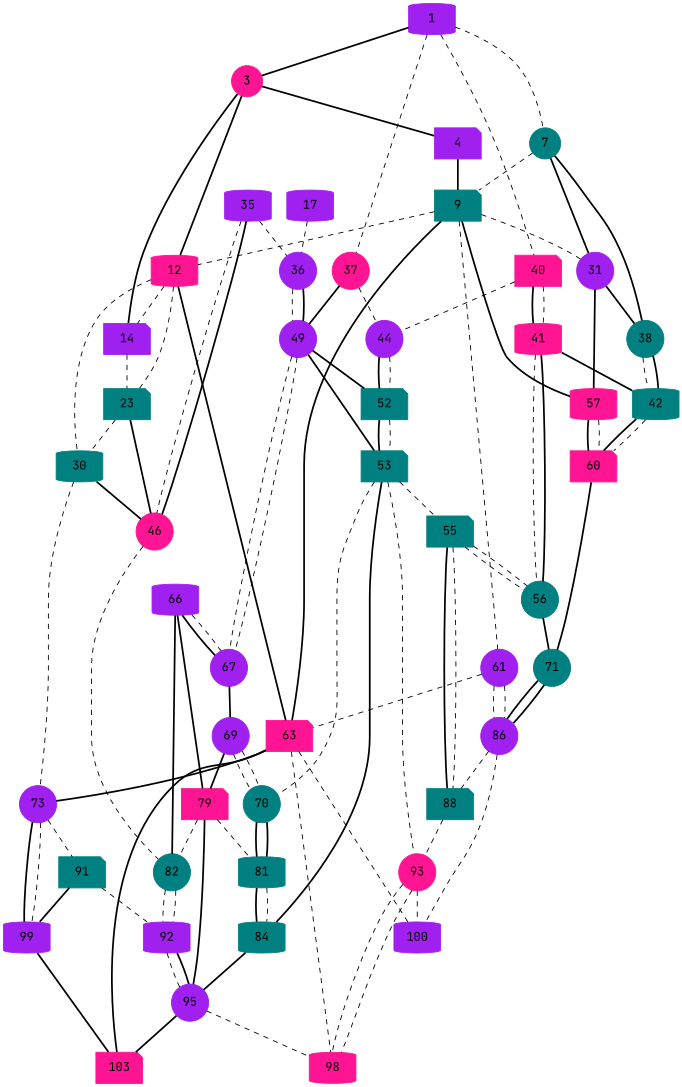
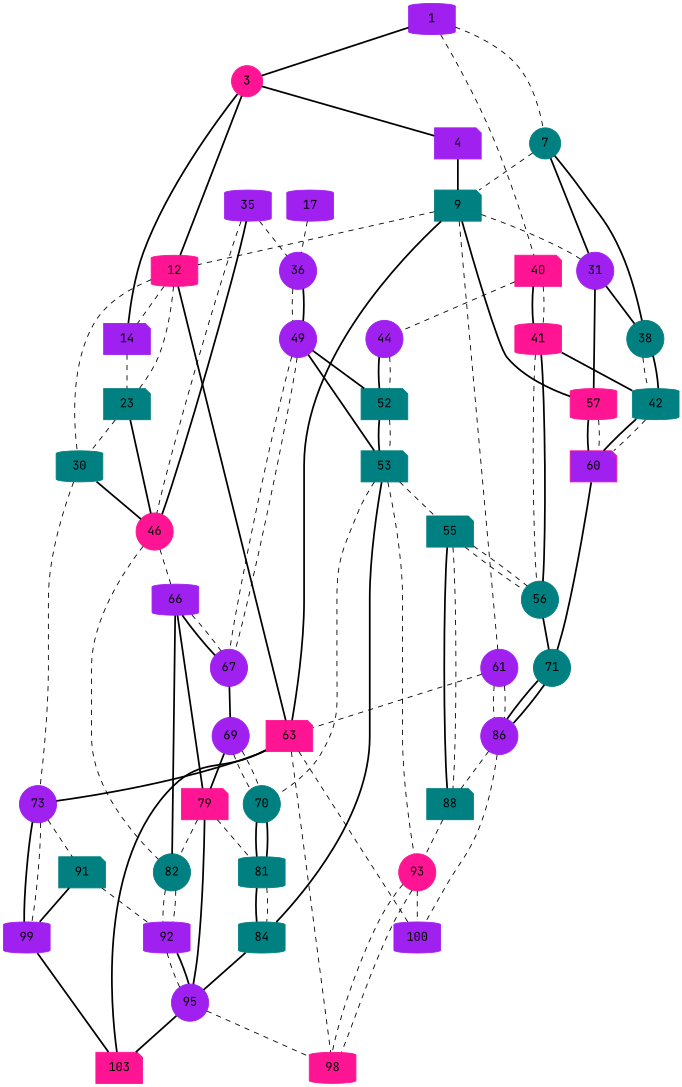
node "37": removed
node "60": fillcolor deeppink -> purple
edge "46" -- "66": added
